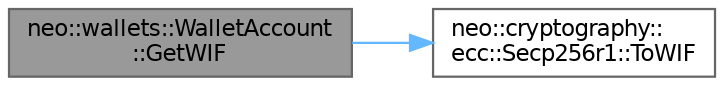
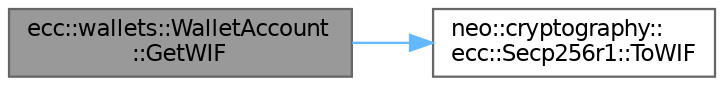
node "neo::wallets::WalletAccount ::GetWIF": label "neo::wallets::WalletAccount ::GetWIF" -> "ecc::wallets::WalletAccount ::GetWIF"
